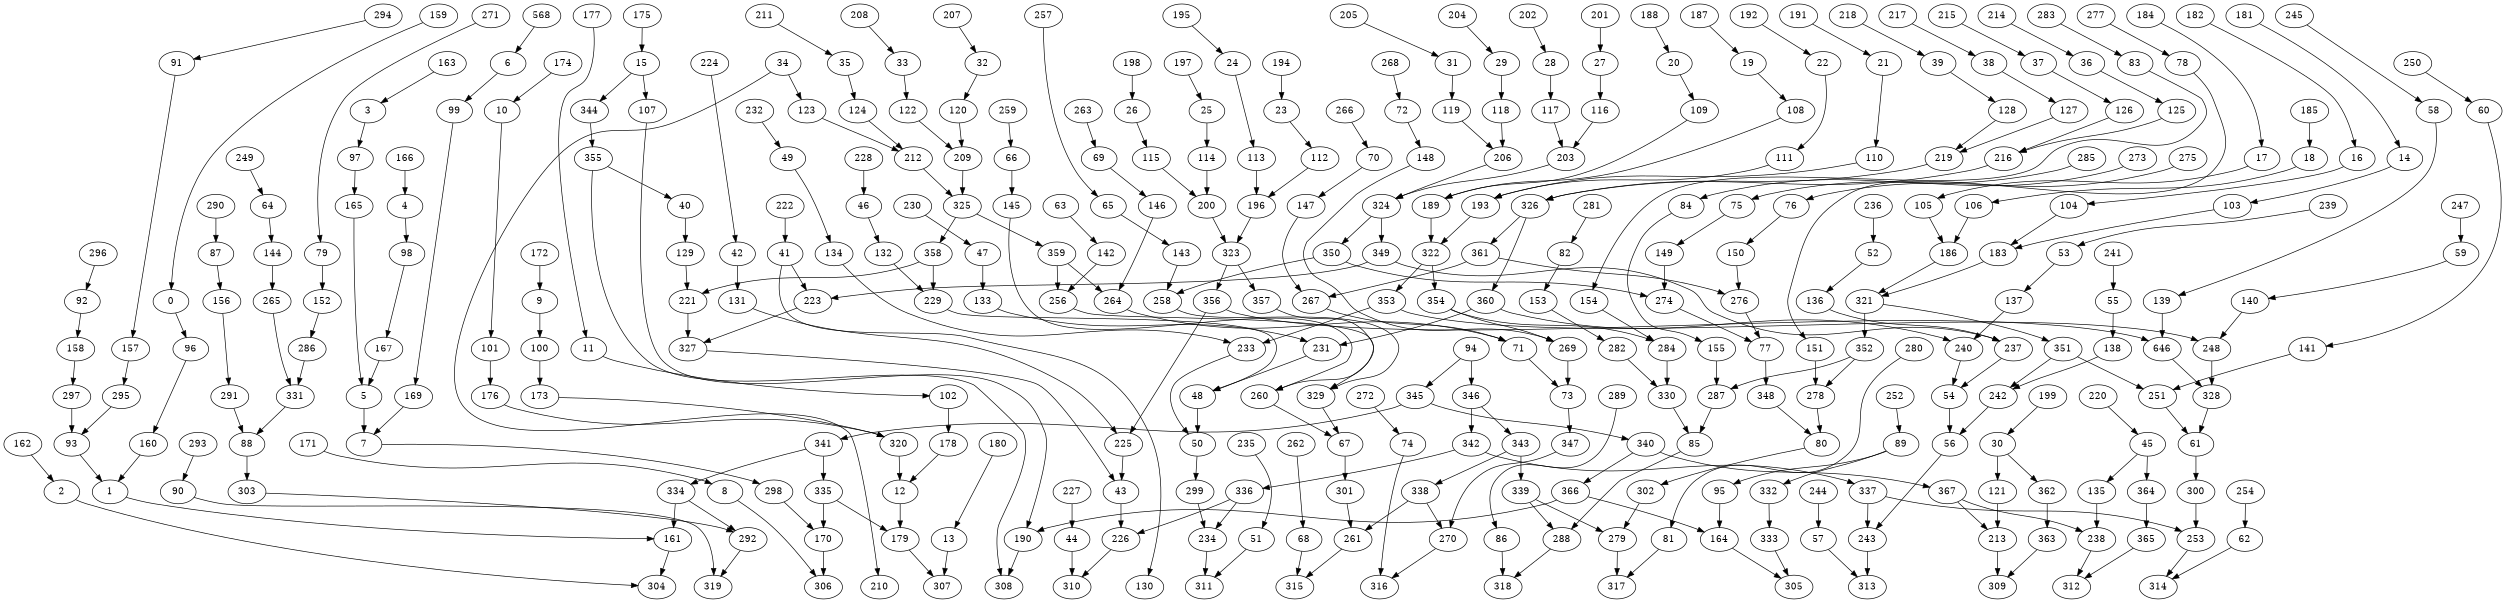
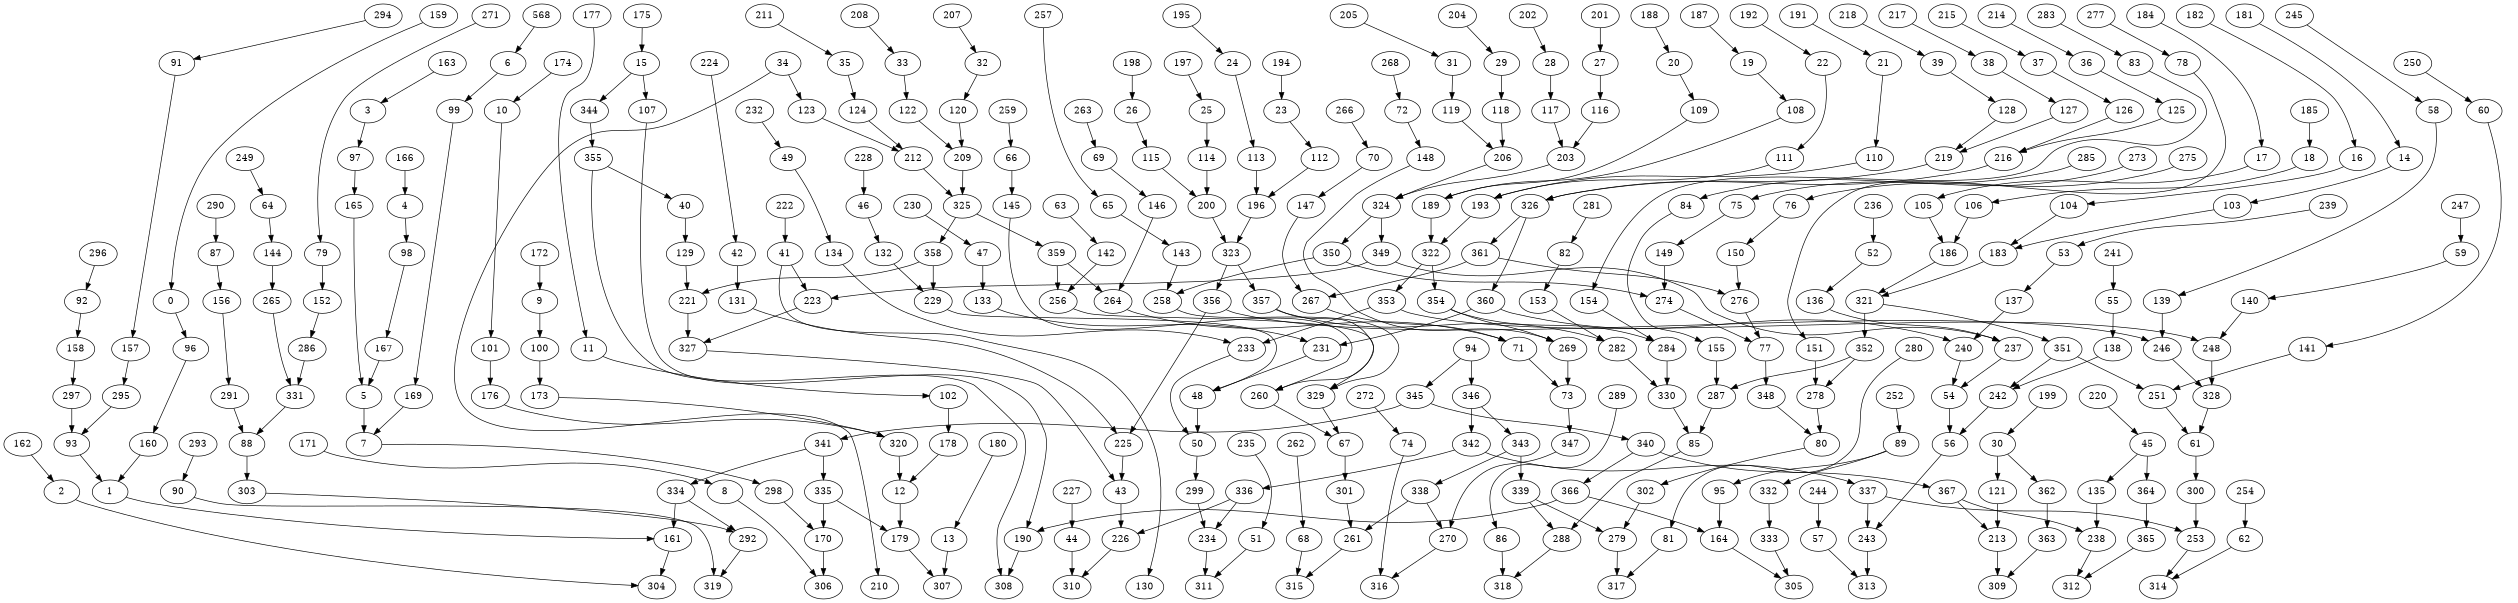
edge "357" -> "282": added
node "646": label "646" -> "246"
